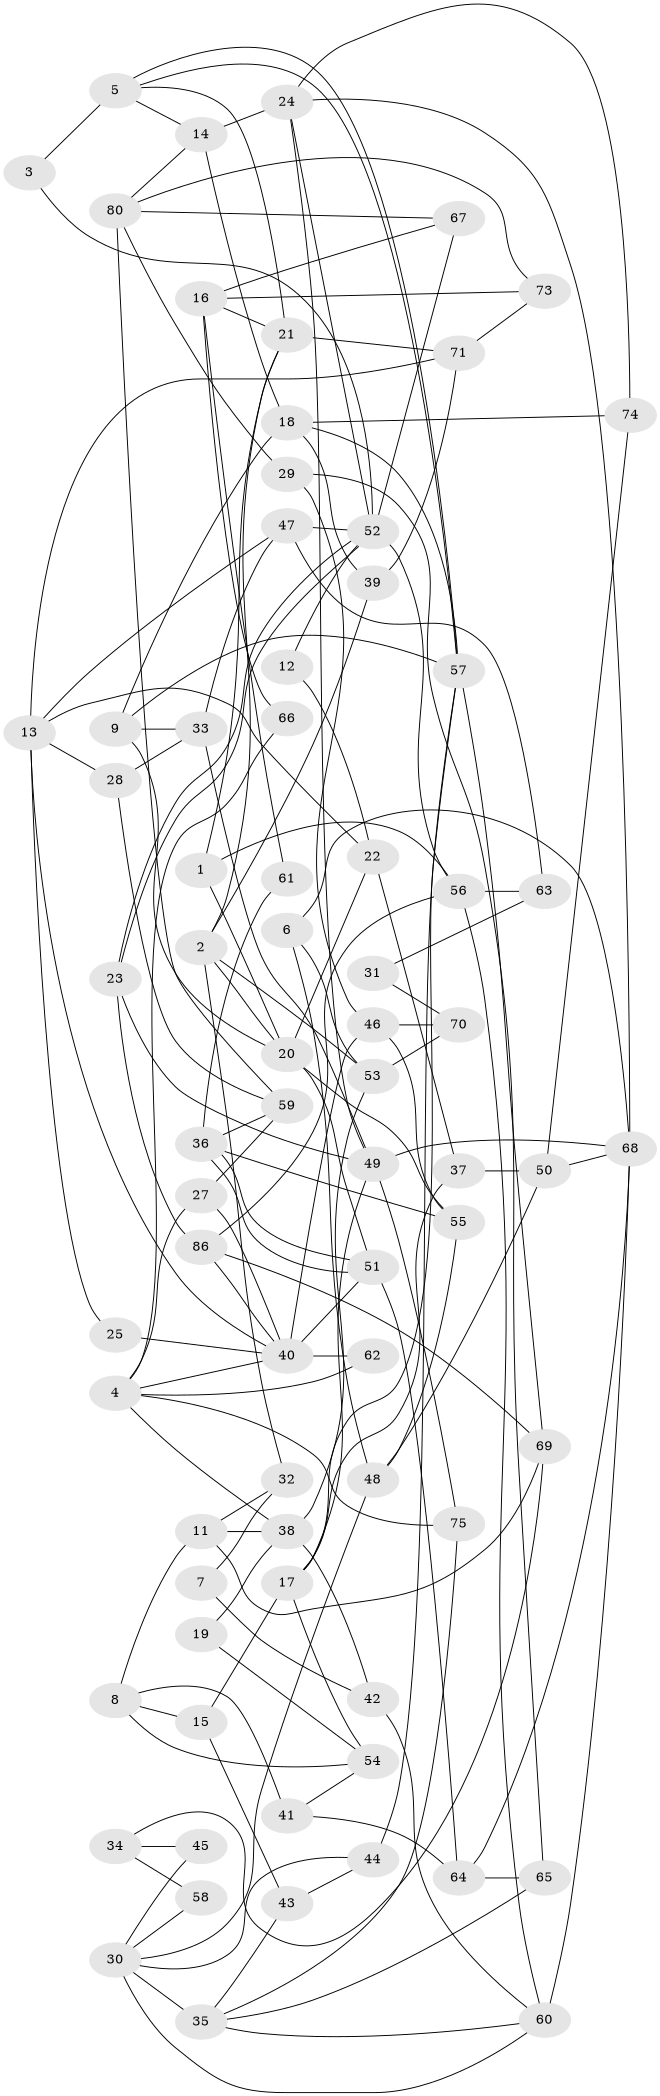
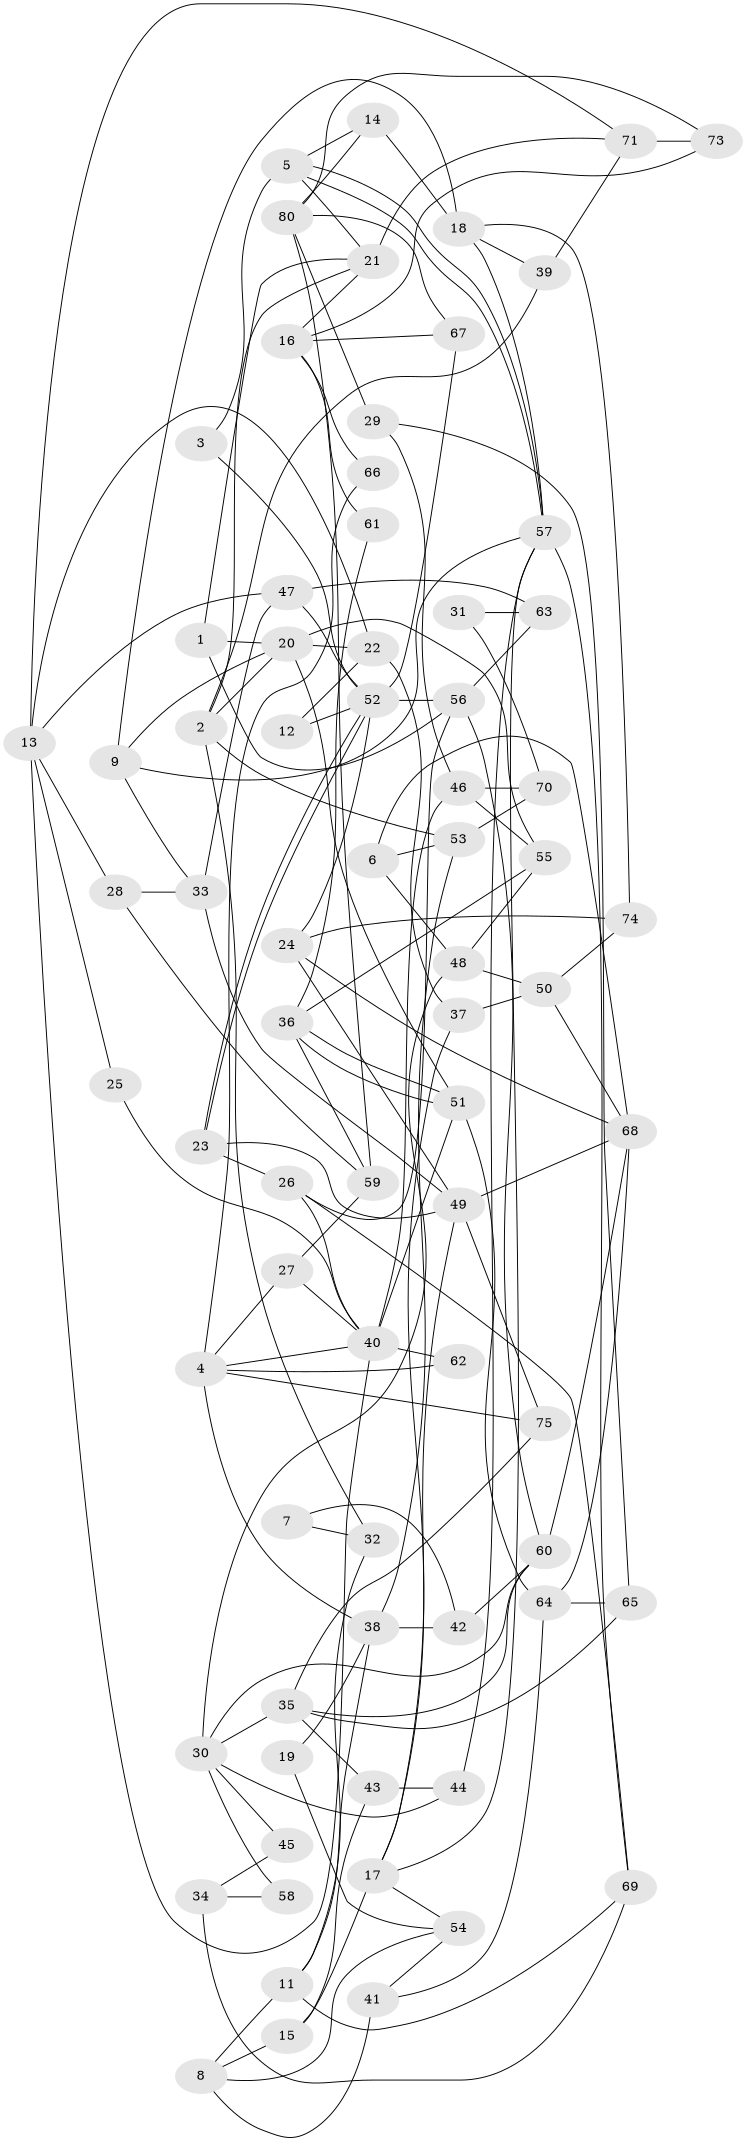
edge "24" -- "14": removed
node "86": label "86" -> "26"
